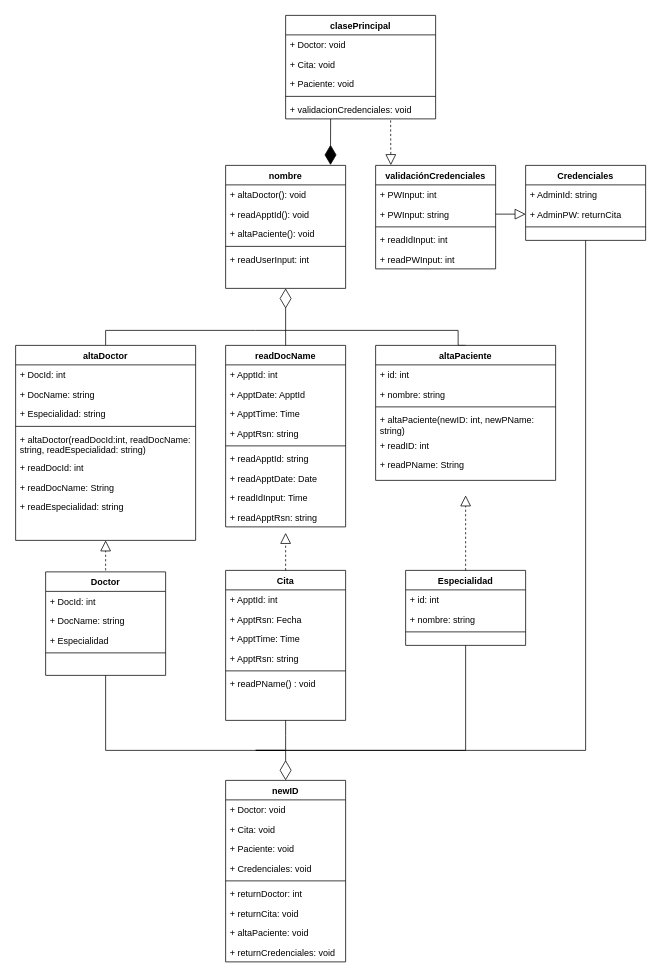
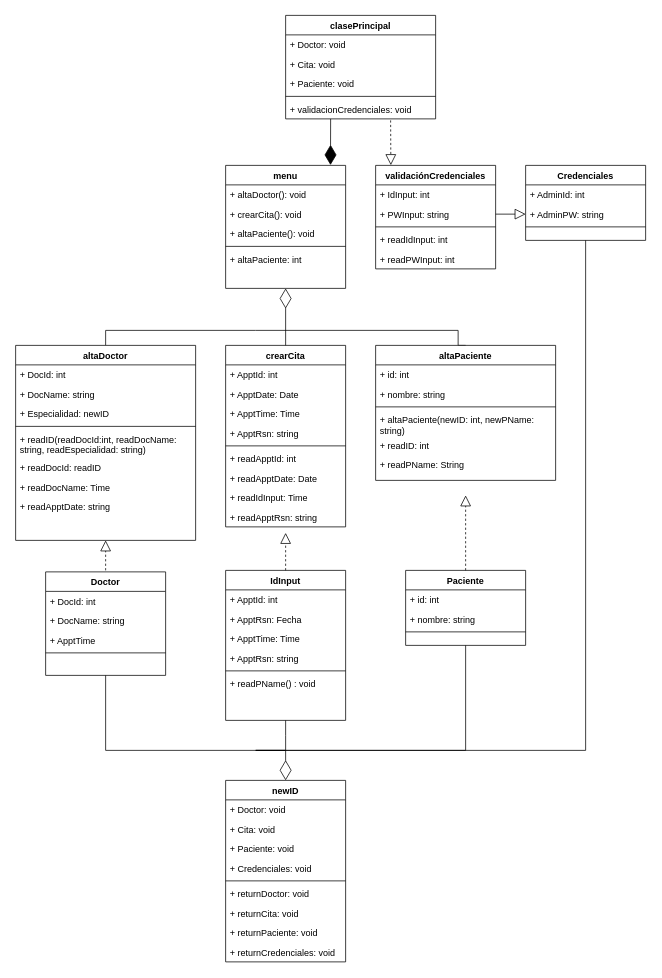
node "nombre": label "nombre" -> "menu"
node "+ PWInput: int": label "+ PWInput: int" -> "+ IdInput: int"
node "+ AdminId: string": label "+ AdminId: string" -> "+ AdminId: int"
node "+ readApptId(): void": label "+ readApptId(): void" -> "+ crearCita(): void"
node "+ AdminPW: returnCita": label "+ AdminPW: returnCita" -> "+ AdminPW: string"
node "+ readUserInput: int": label "+ readUserInput: int" -> "+ altaPaciente: int"
node "readDocName": label "readDocName" -> "crearCita"
node "+ ApptDate: ApptId": label "+ ApptDate: ApptId" -> "+ ApptDate: Date"
node "+ Especialidad: string": label "+ Especialidad: string" -> "+ Especialidad: newID"
node "+ altaDoctor(readDocId:int, readDocName: string, readEspecialidad: string)": label "+ altaDoctor(readDocId:int, readDocName: string, readEspecialidad: string)" -> "+ readID(readDocId:int, readDocName: string, readEspecialidad: string)"
node "+ readApptId: string": label "+ readApptId: string" -> "+ readApptId: int"
node "+ readDocId: int": label "+ readDocId: int" -> "+ readDocId: readID"
node "+ readDocName: String": label "+ readDocName: String" -> "+ readDocName: Time"
node "+ readEspecialidad: string": label "+ readEspecialidad: string" -> "+ readApptDate: string"
node "Cita": label "Cita" -> "IdInput"
node "Especialidad": label "Especialidad" -> "Paciente"
node "+ Especialidad": label "+ Especialidad" -> "+ ApptTime"
node "+ returnDoctor: int": label "+ returnDoctor: int" -> "+ returnDoctor: void"
node "+ altaPaciente: void": label "+ altaPaciente: void" -> "+ returnPaciente: void"
